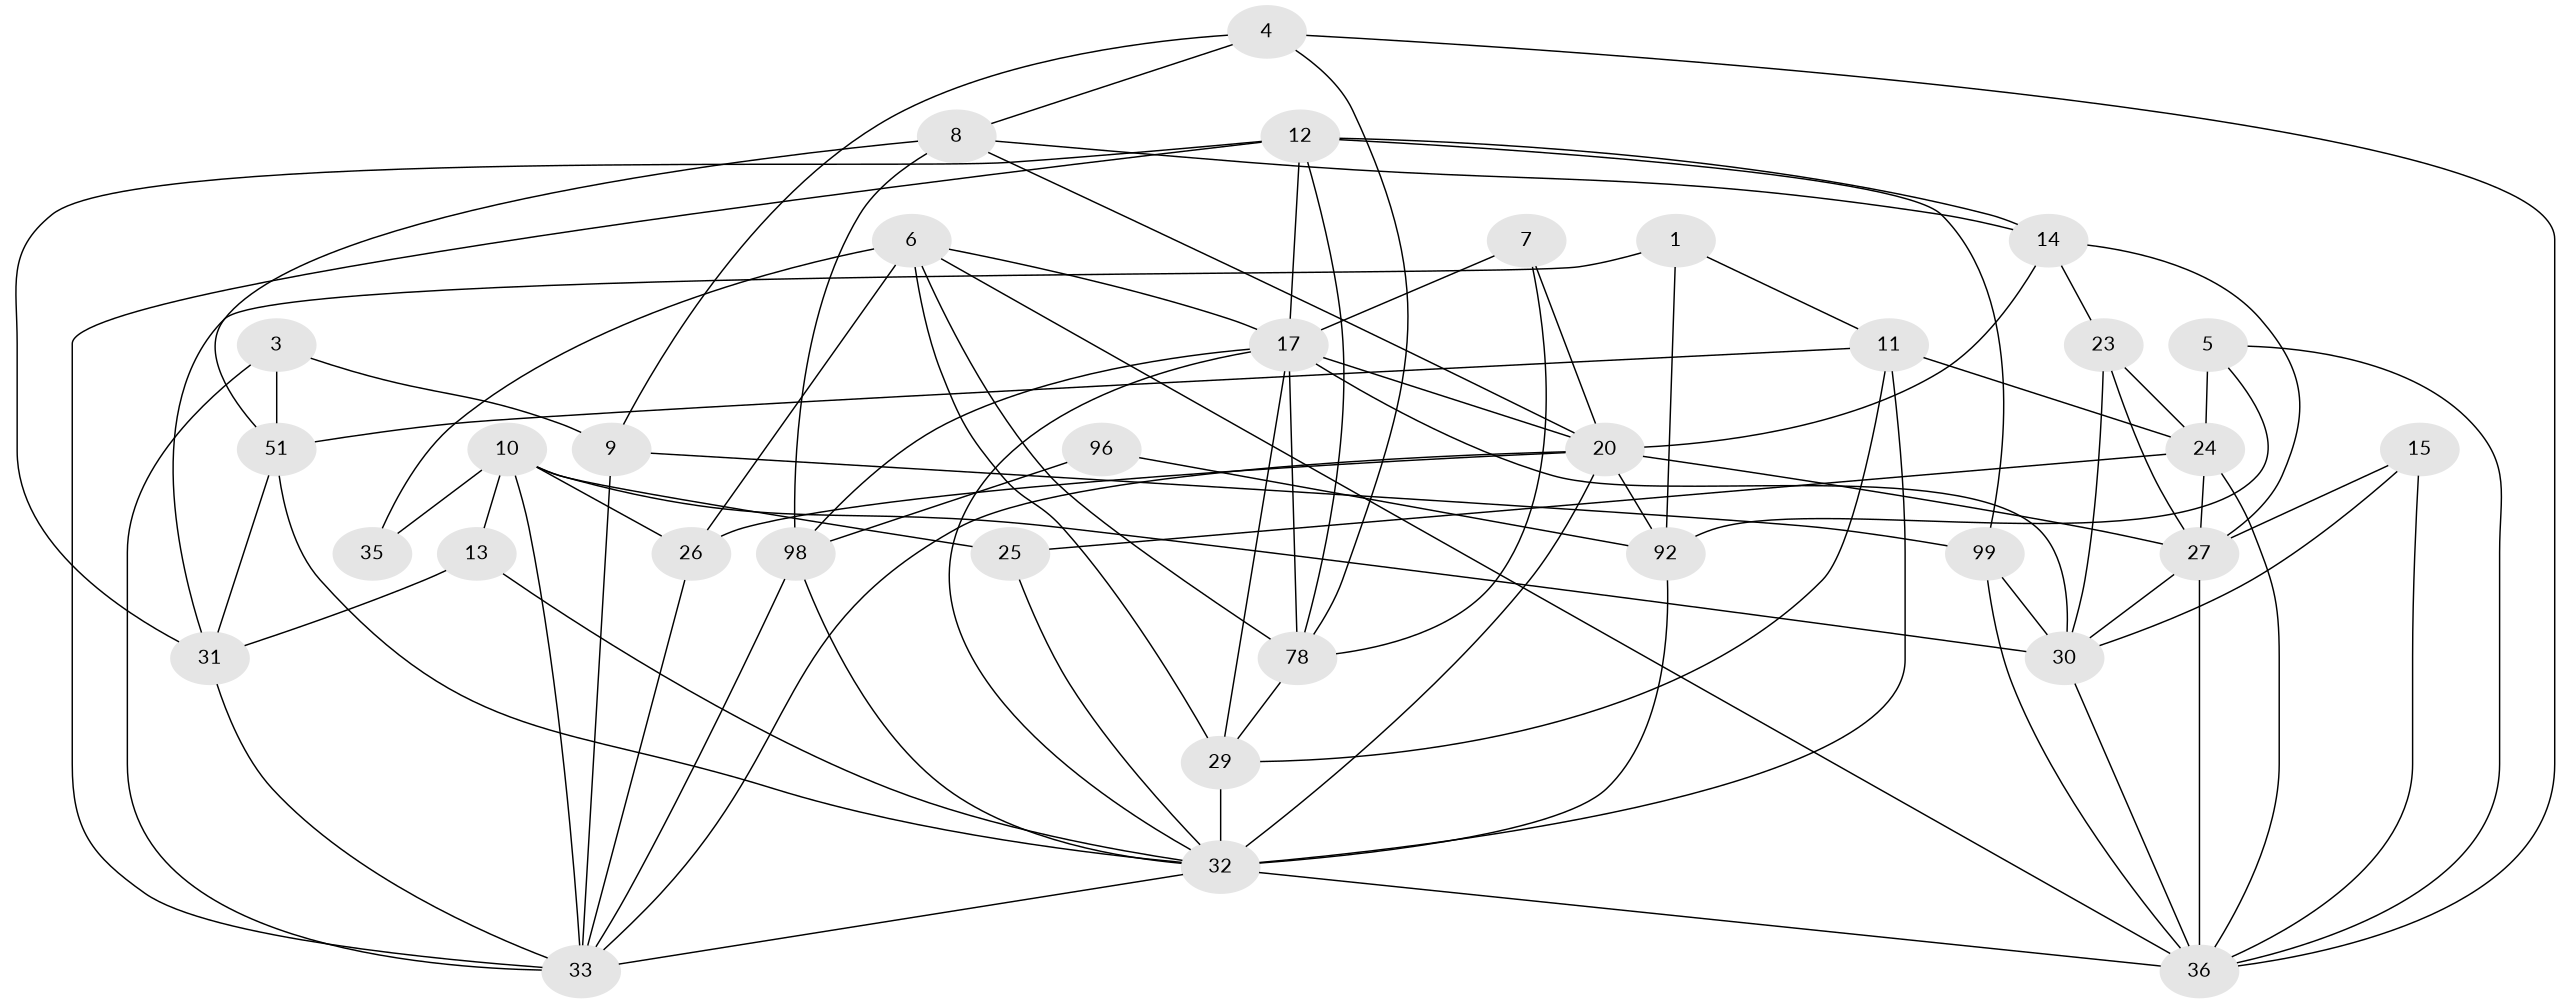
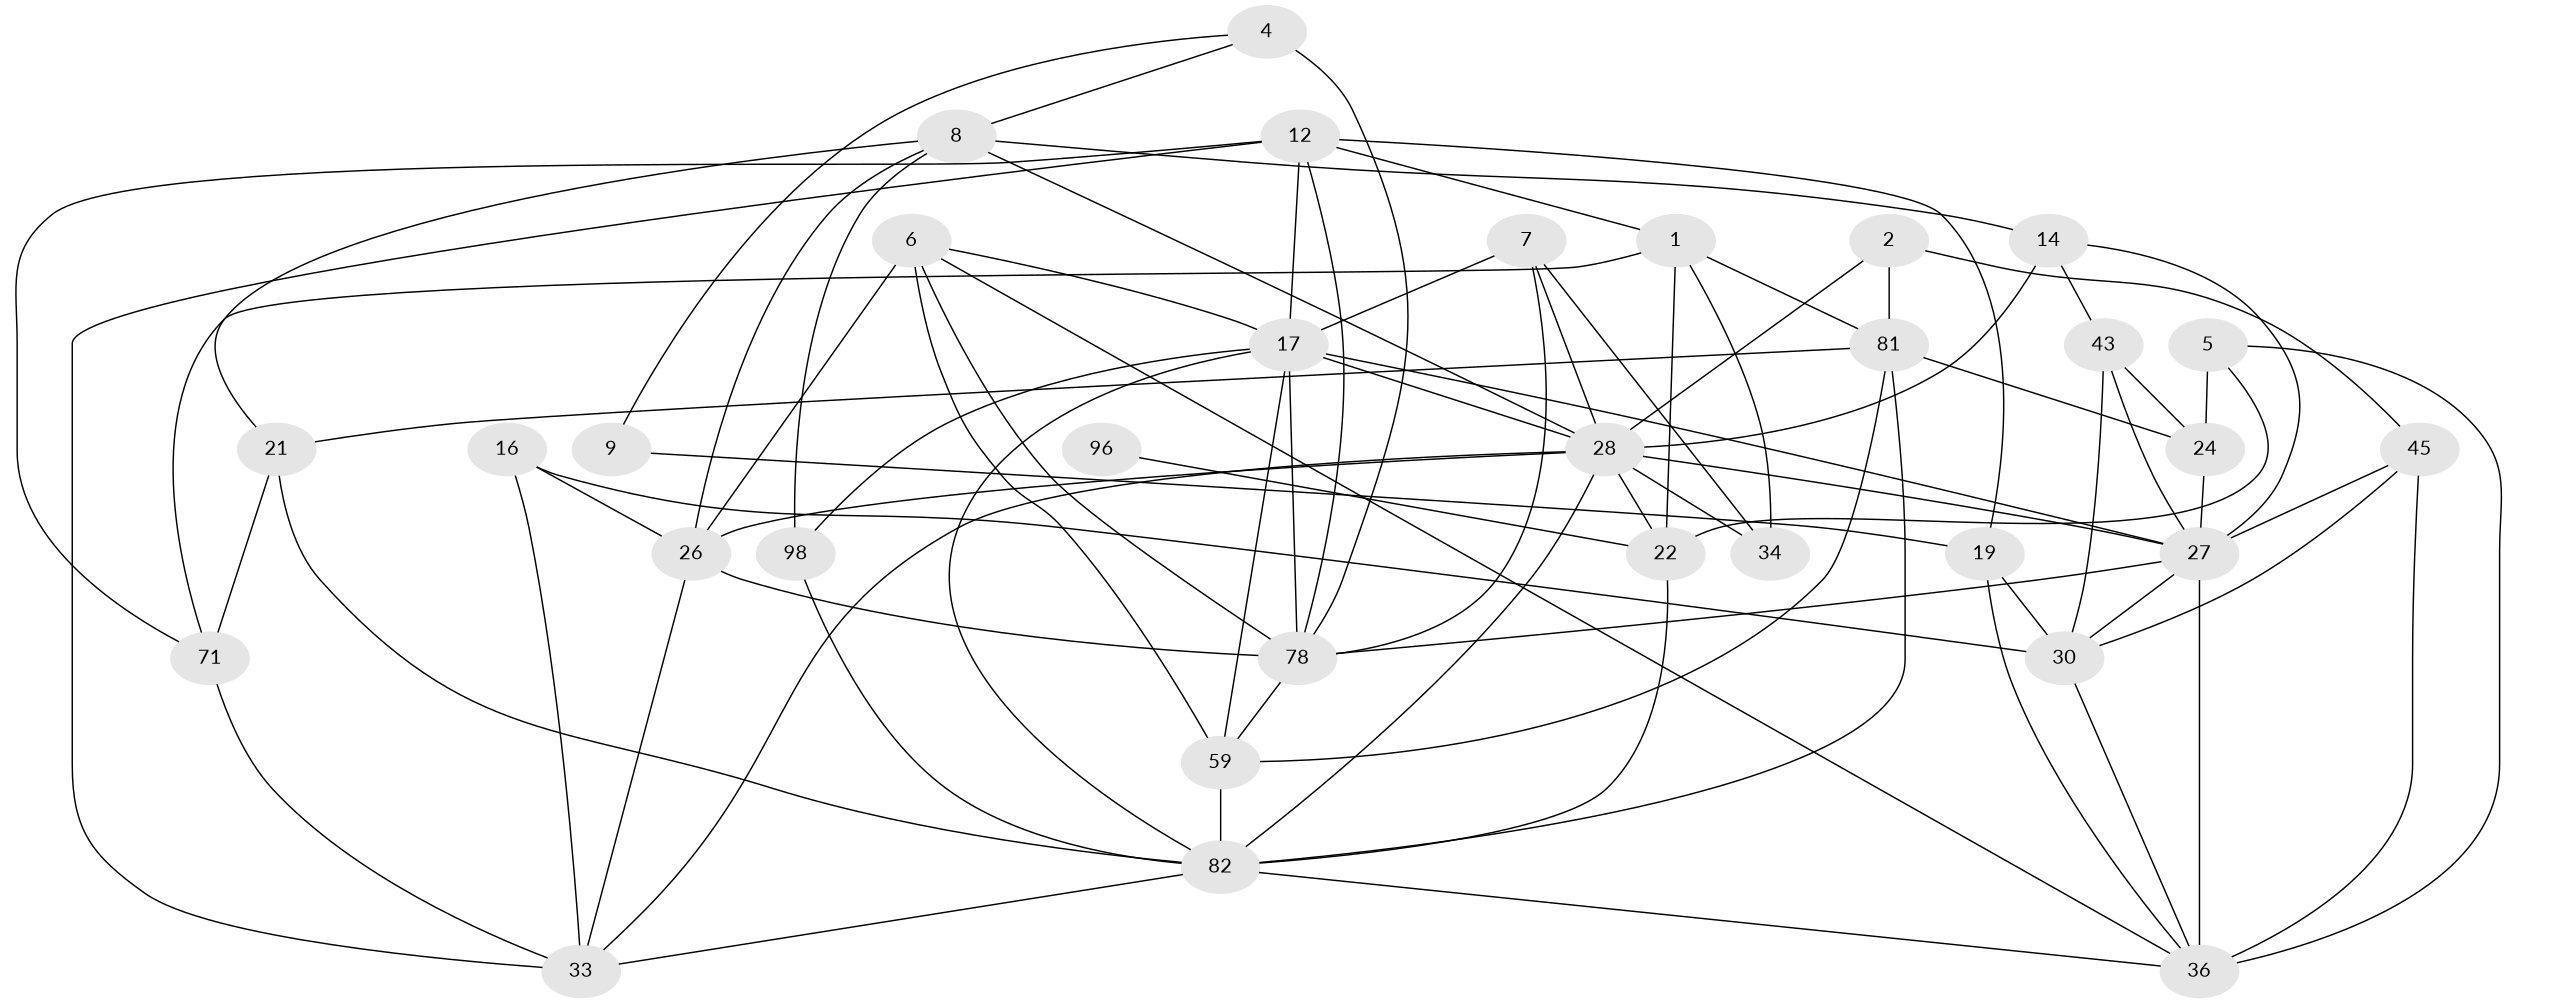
edge "4" -- "36": removed
edge "12" -- "14": now "12" -- "1"
node "2": added
edge "8" -- "26": added
node "3": removed
node "11": label "11" -> "81"
node "23": label "23" -> "43"
node "51": label "51" -> "21"
node "10": label "10" -> "16"
node "20": label "20" -> "28"
node "15": label "15" -> "45"
edge "17" -- "30": now "17" -- "27"
edge "96" -- "98": removed
node "35": removed
node "13": removed
node "25": removed
node "92": label "92" -> "22"
node "34": added
node "99": label "99" -> "19"
edge "27" -- "78": added
edge "26" -- "78": added
node "31": label "31" -> "71"
edge "9" -- "33": removed
edge "24" -- "36": removed
edge "98" -- "33": removed
node "29": label "29" -> "59"
node "32": label "32" -> "82"
